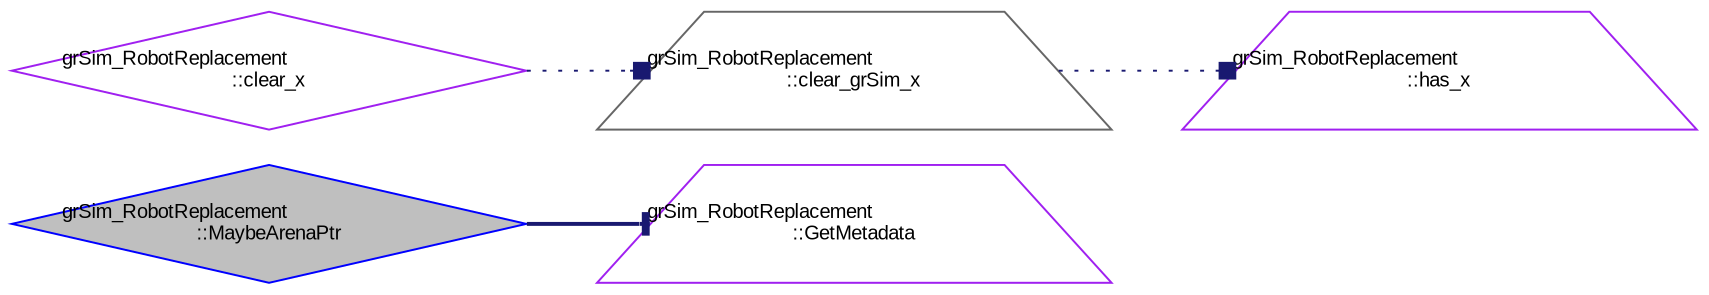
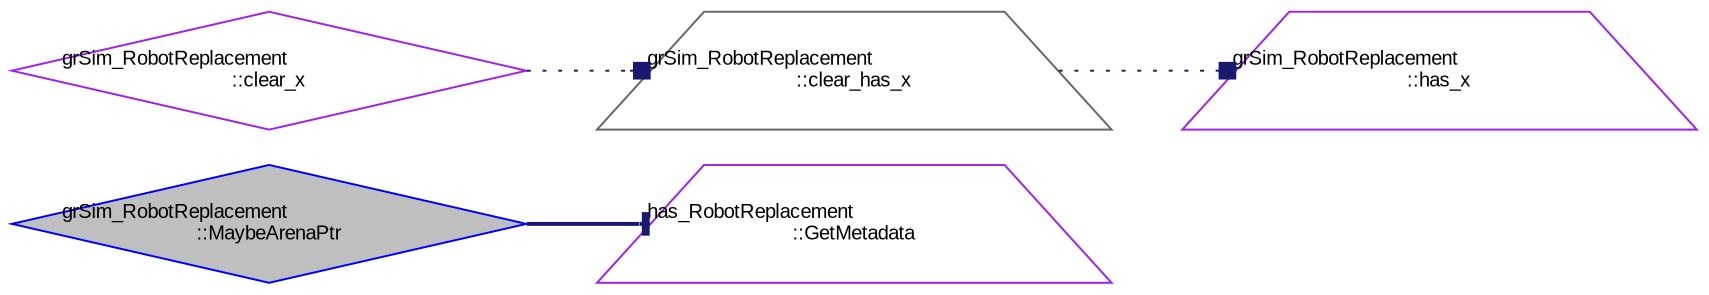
node "grSim_RobotReplacement ::clear_grSim_x": label "grSim_RobotReplacement ::clear_grSim_x" -> "grSim_RobotReplacement ::clear_has_x"
node "grSim_RobotReplacement ::GetMetadata": label "grSim_RobotReplacement ::GetMetadata" -> "has_RobotReplacement ::GetMetadata"
